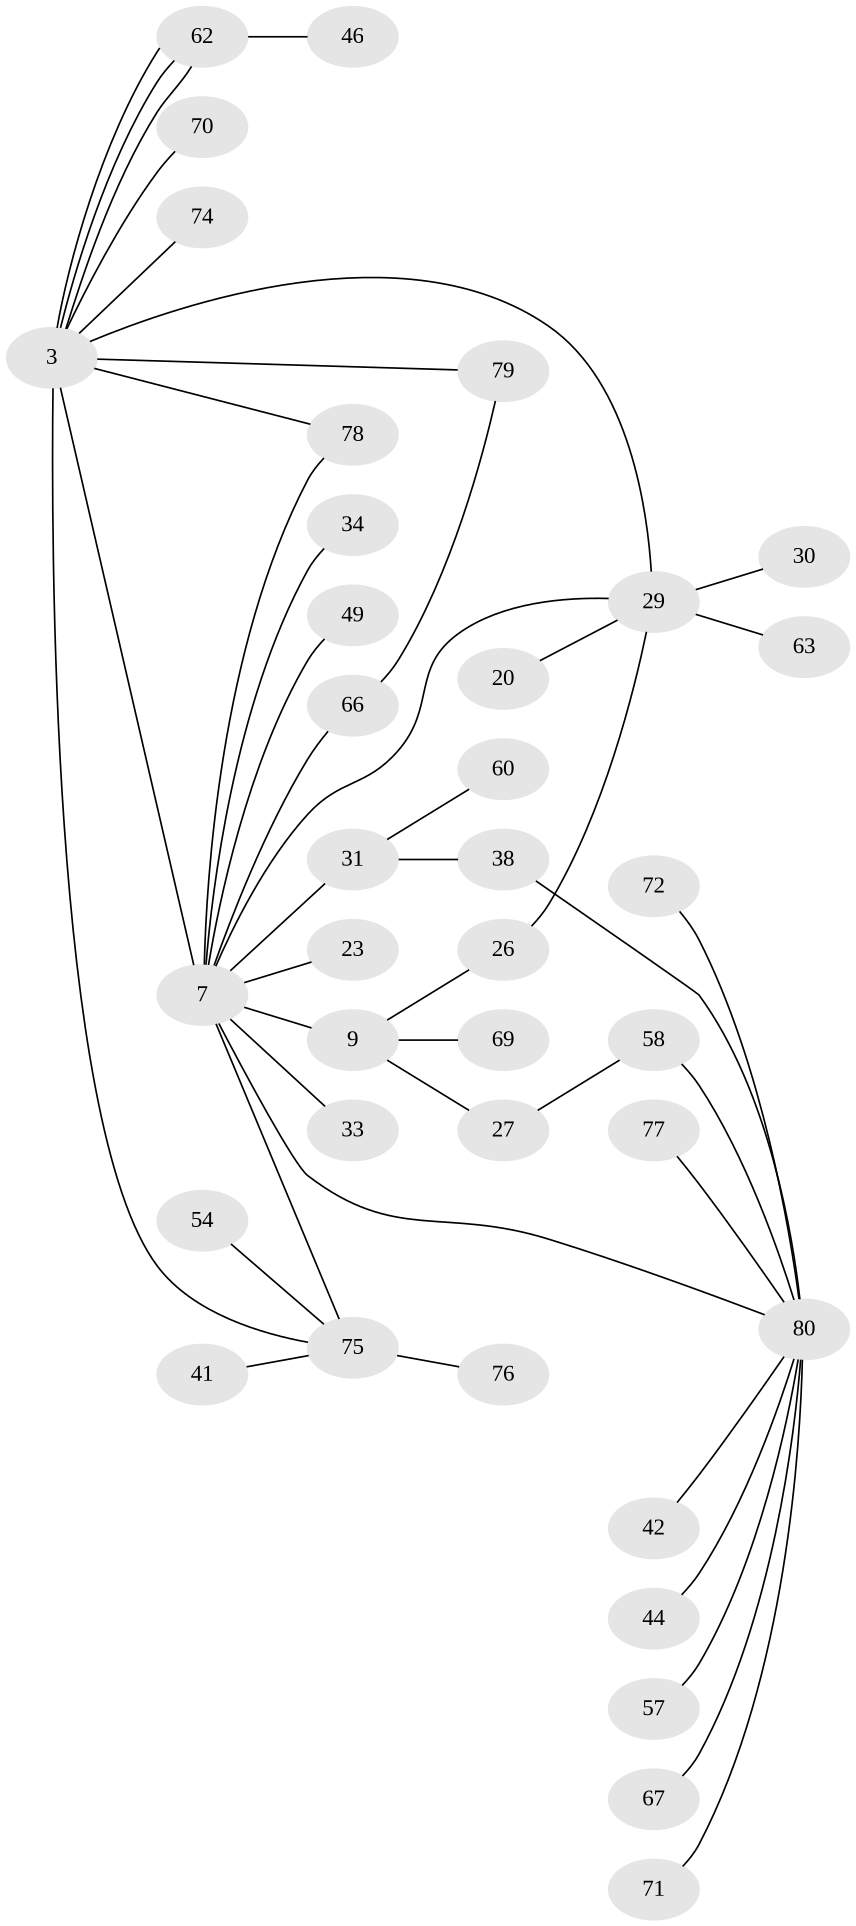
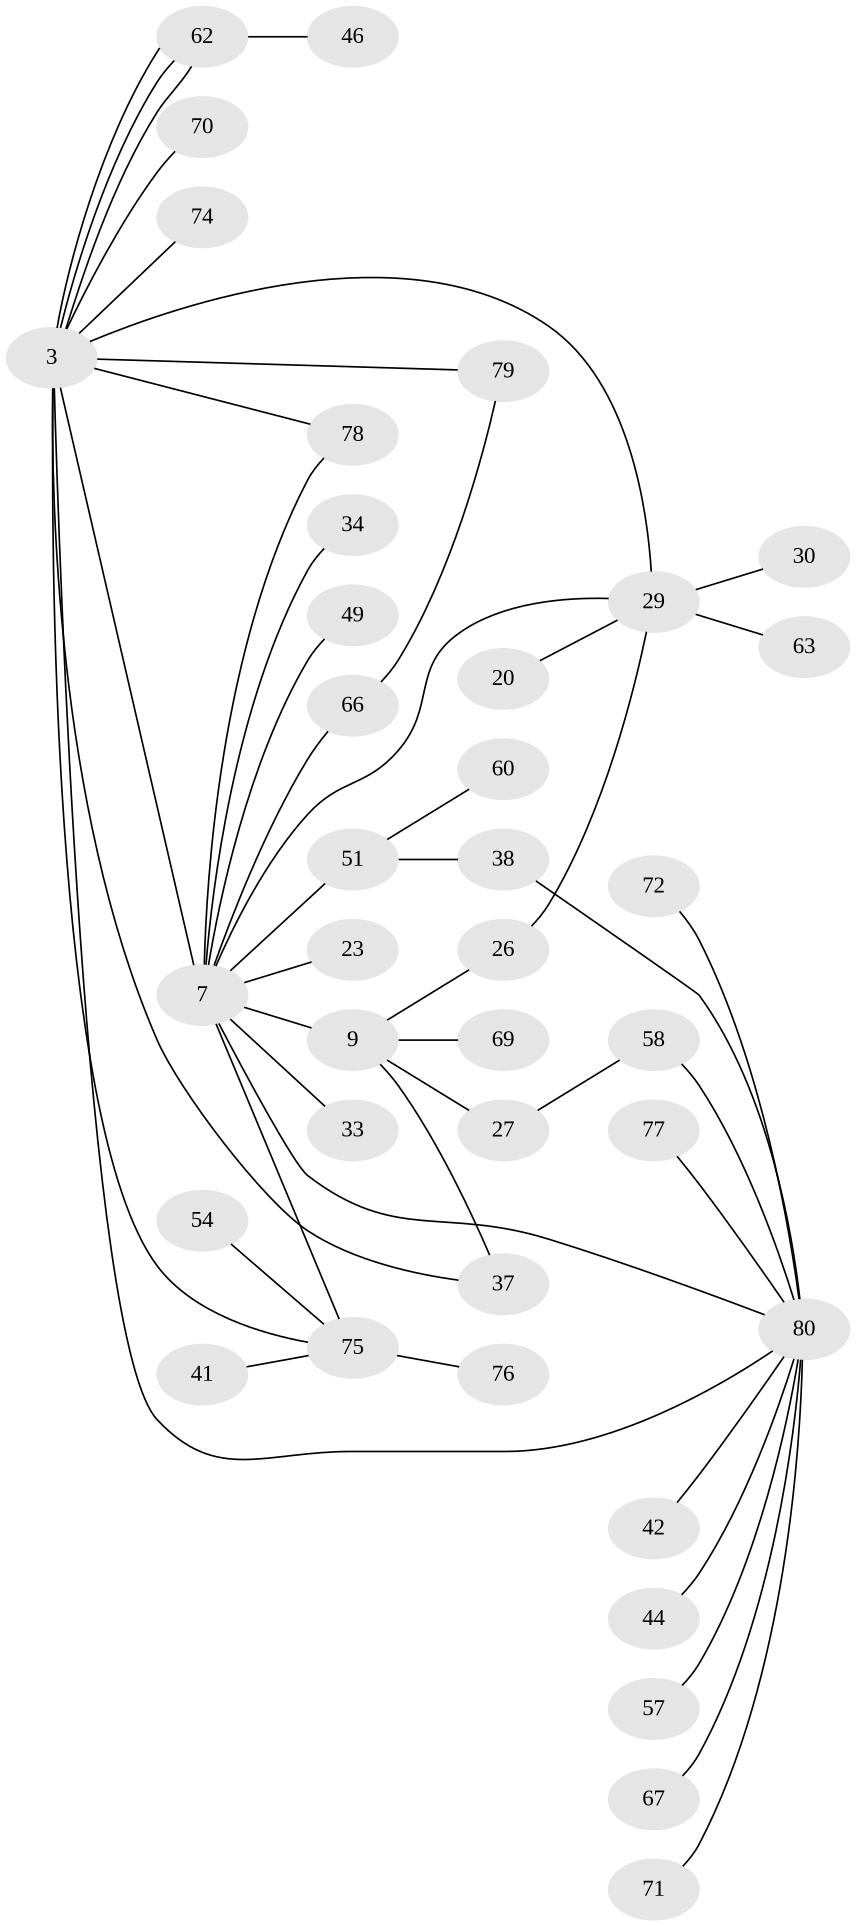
node "31": label "31" -> "51"
edge "3" -- "80": added
node "37": added
